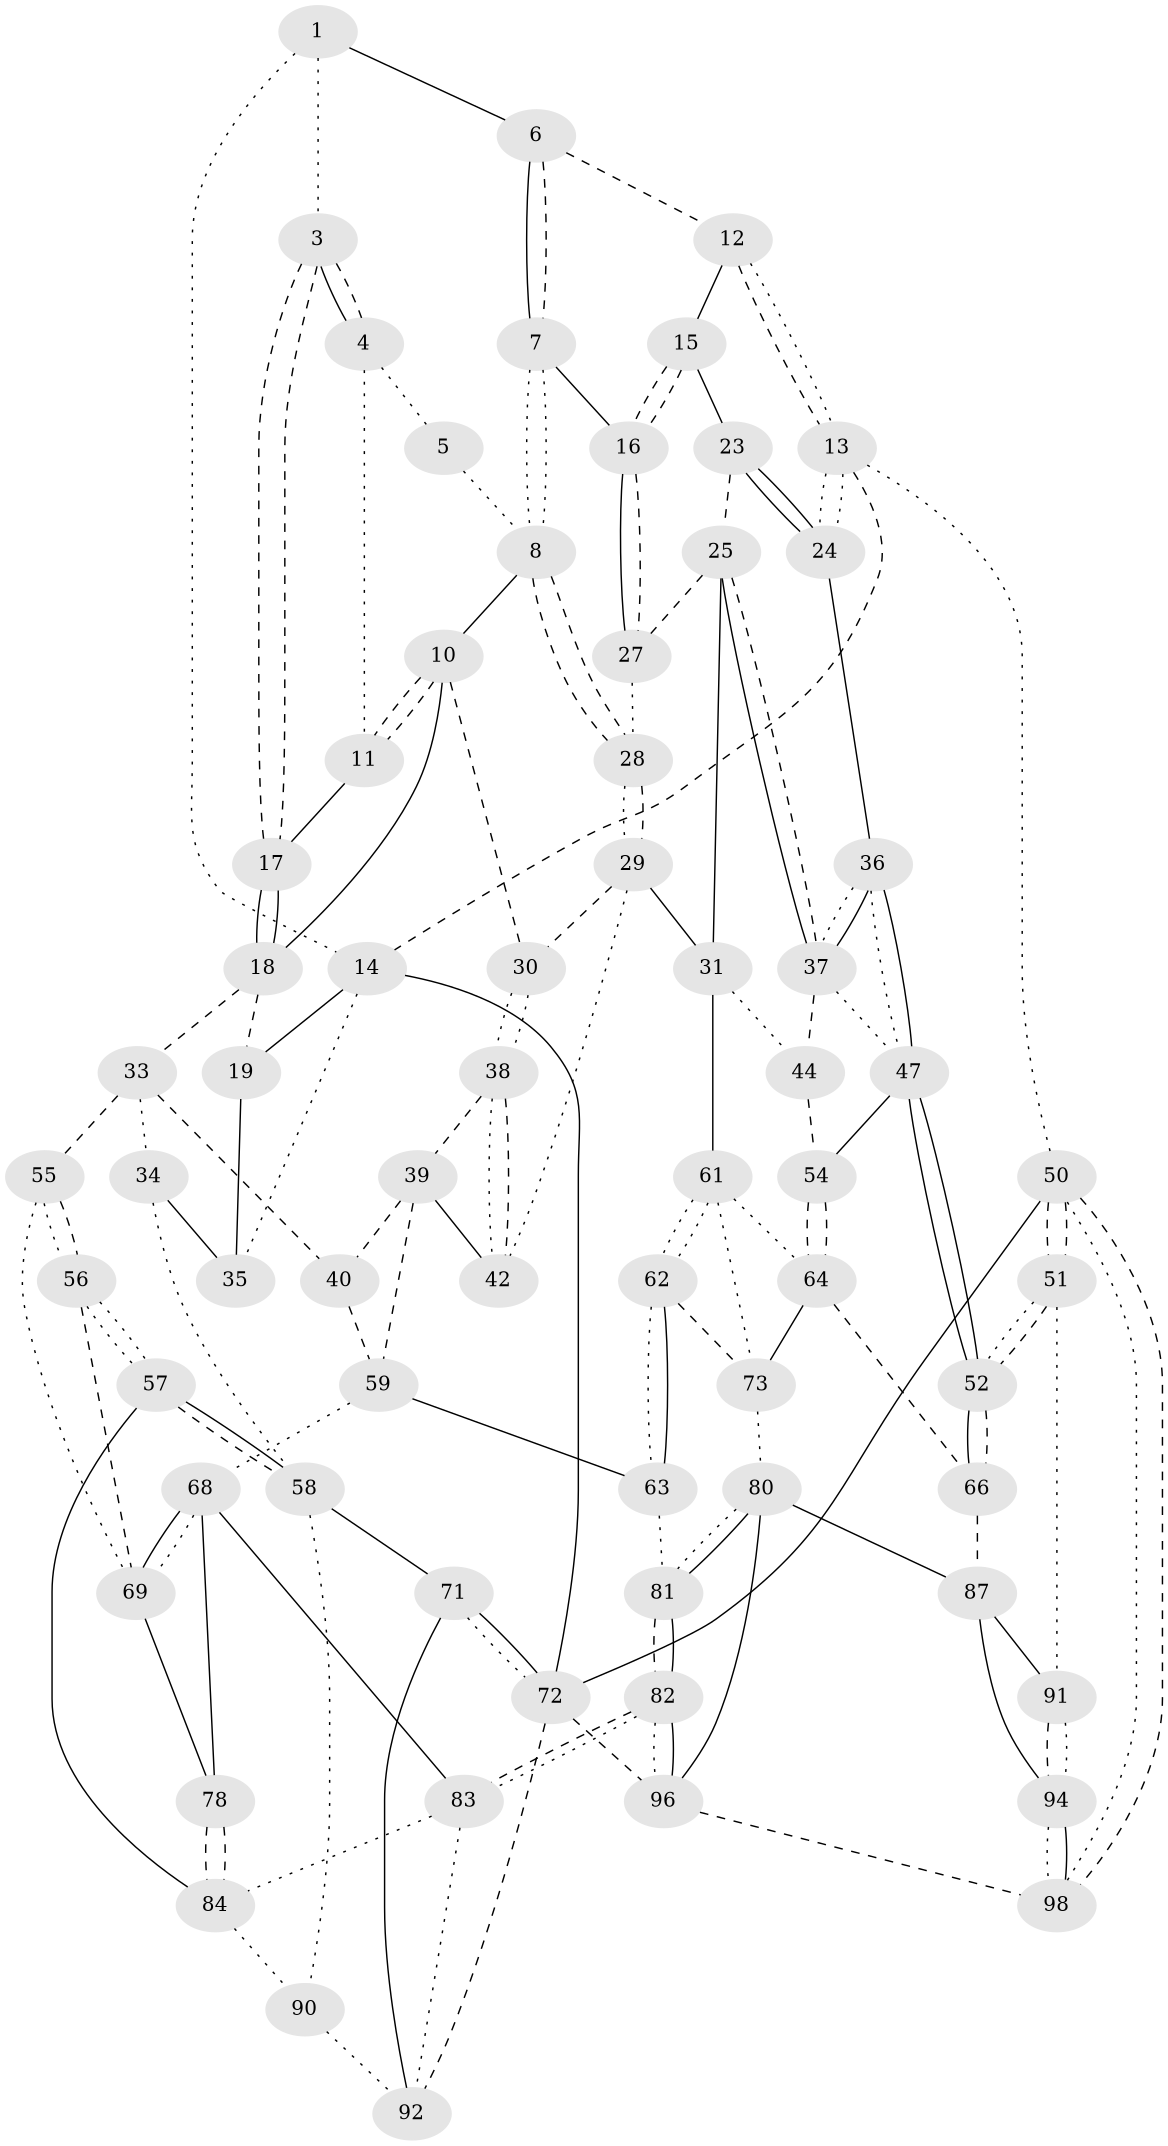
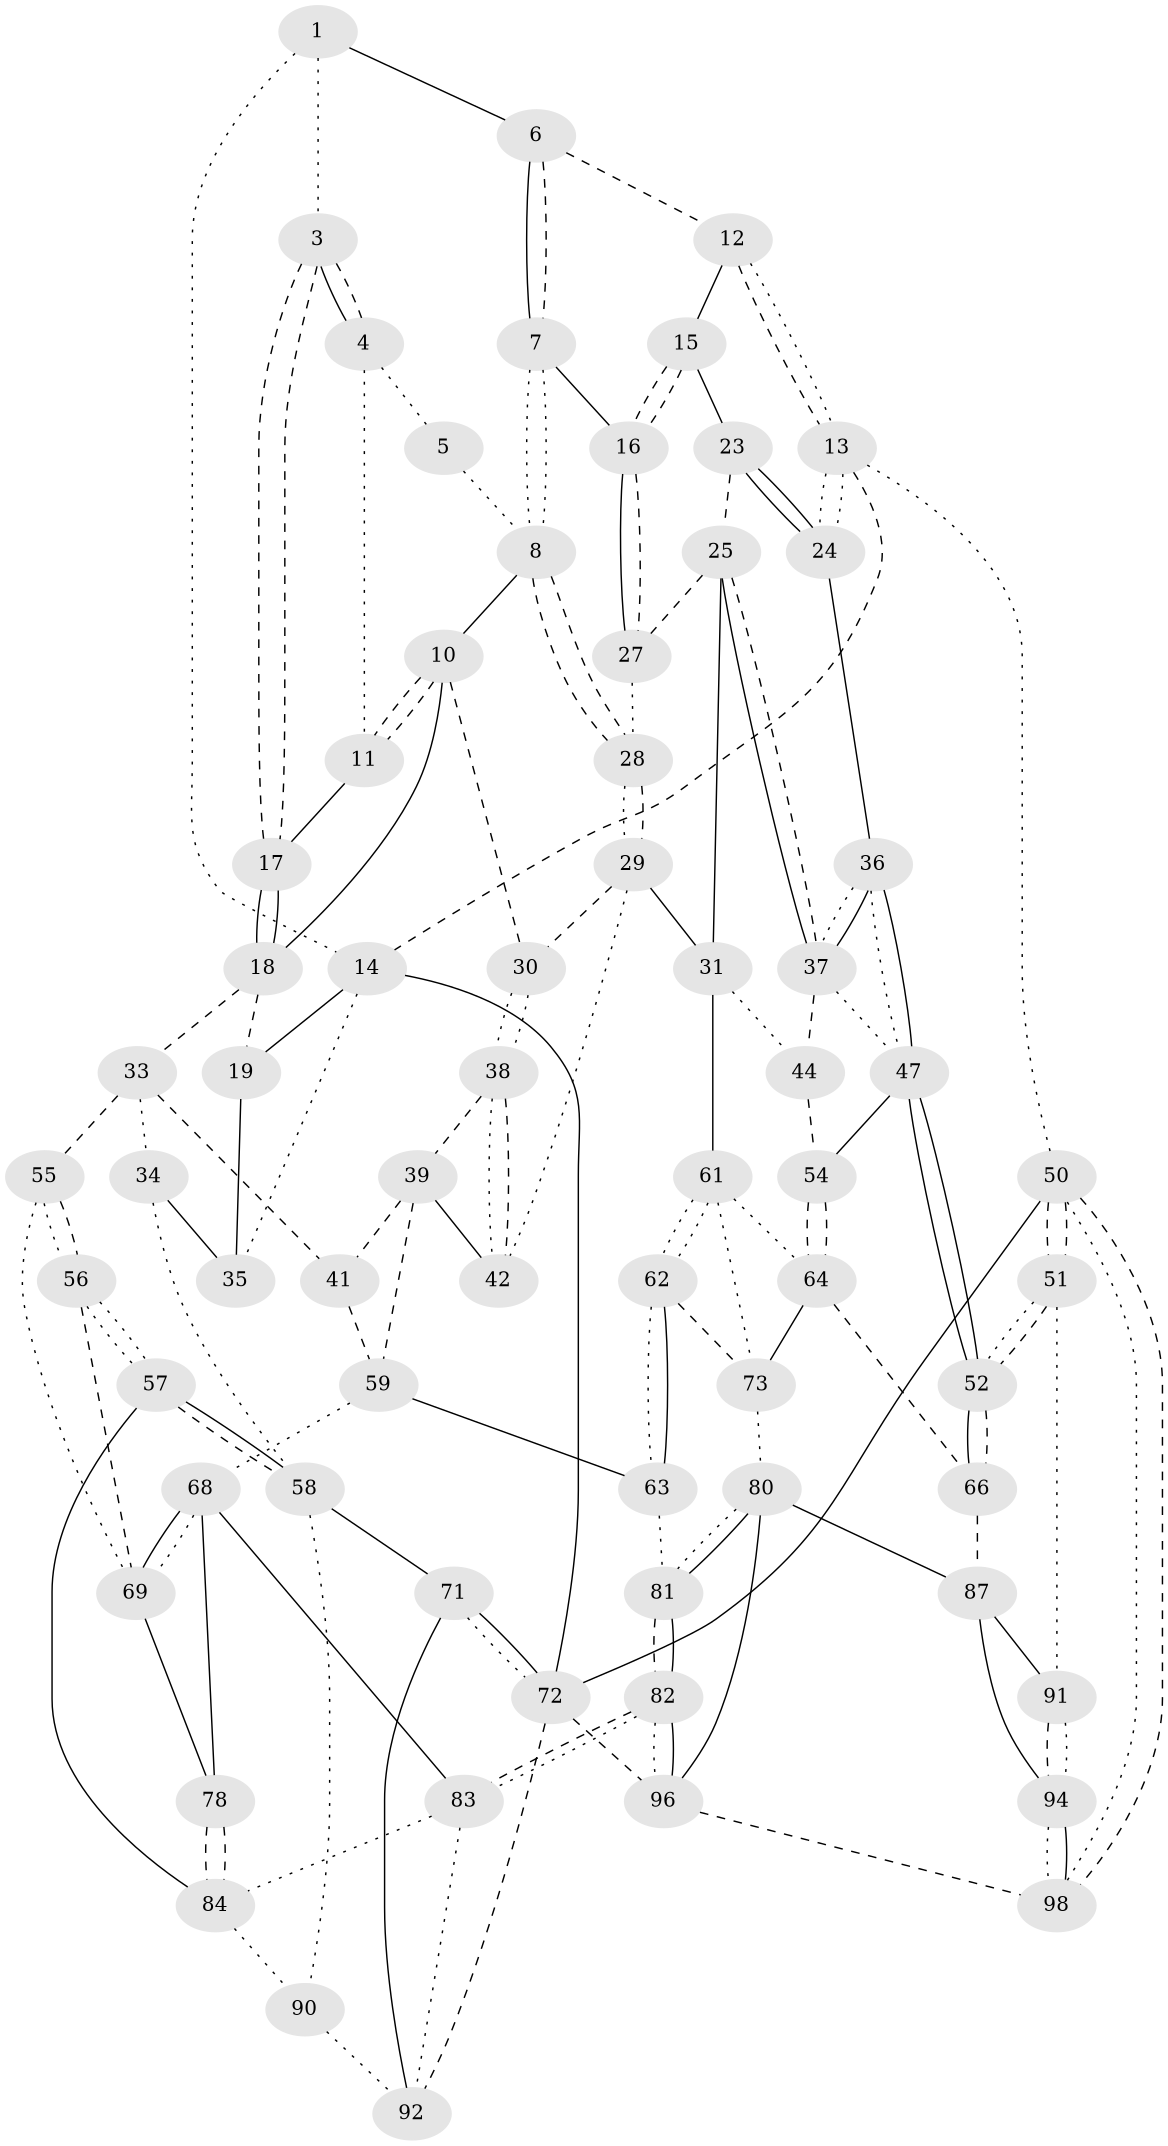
node "40": label "40" -> "41"
